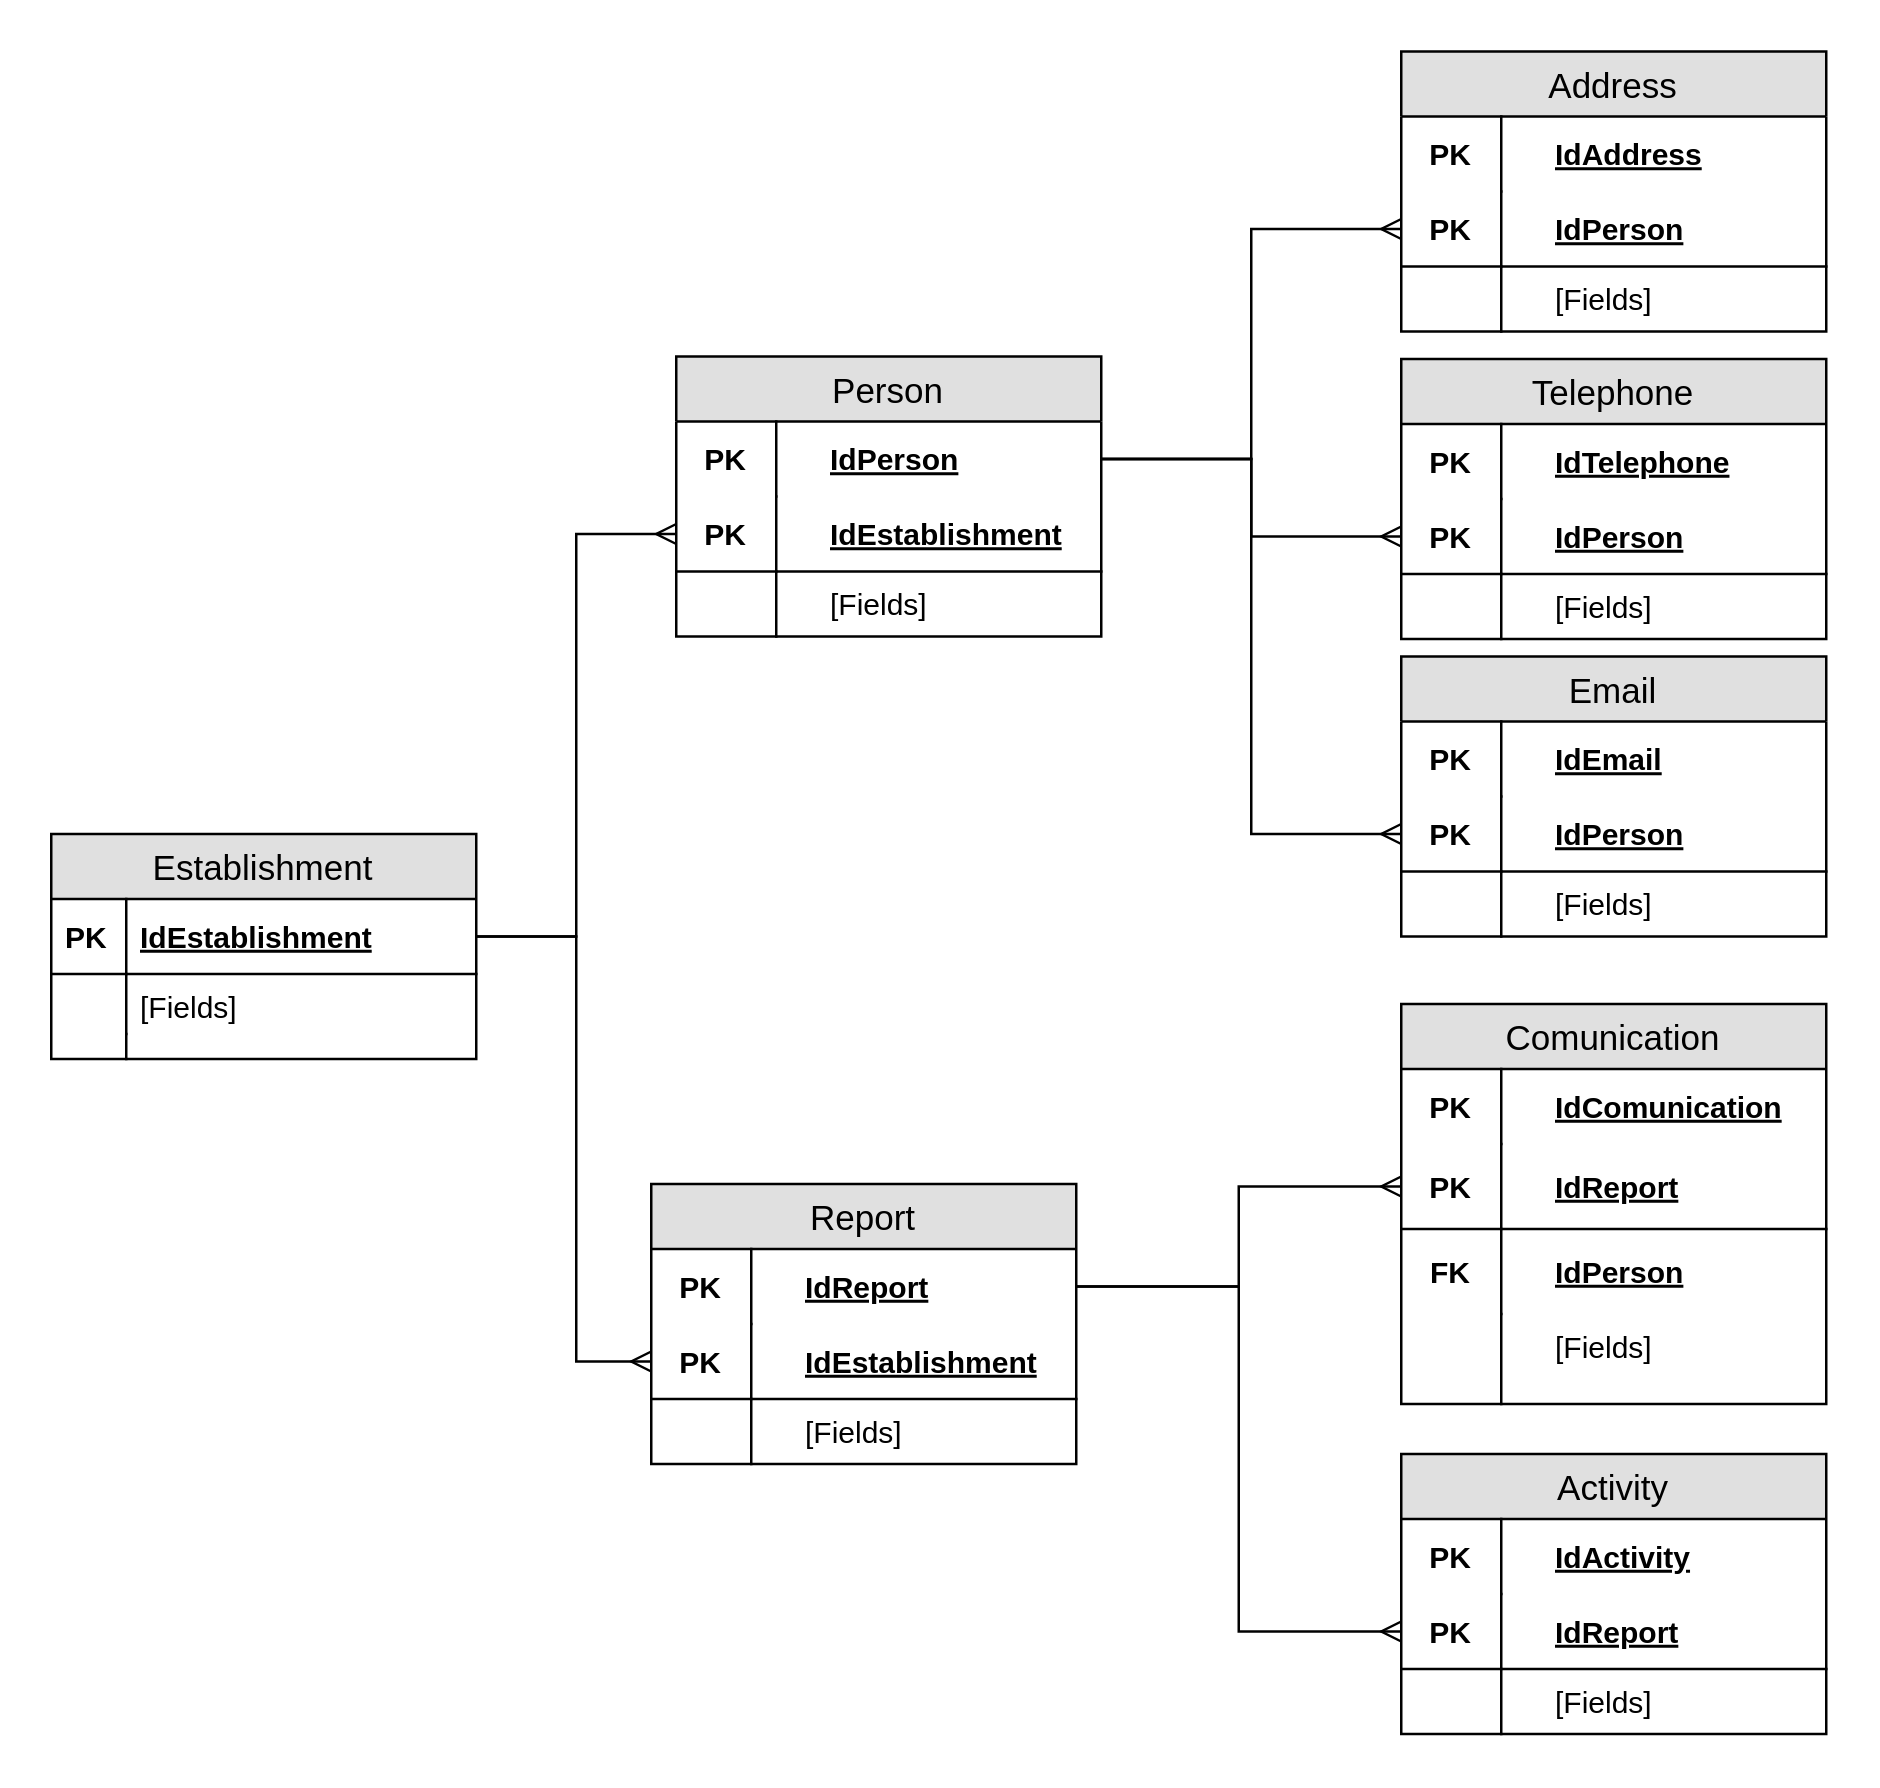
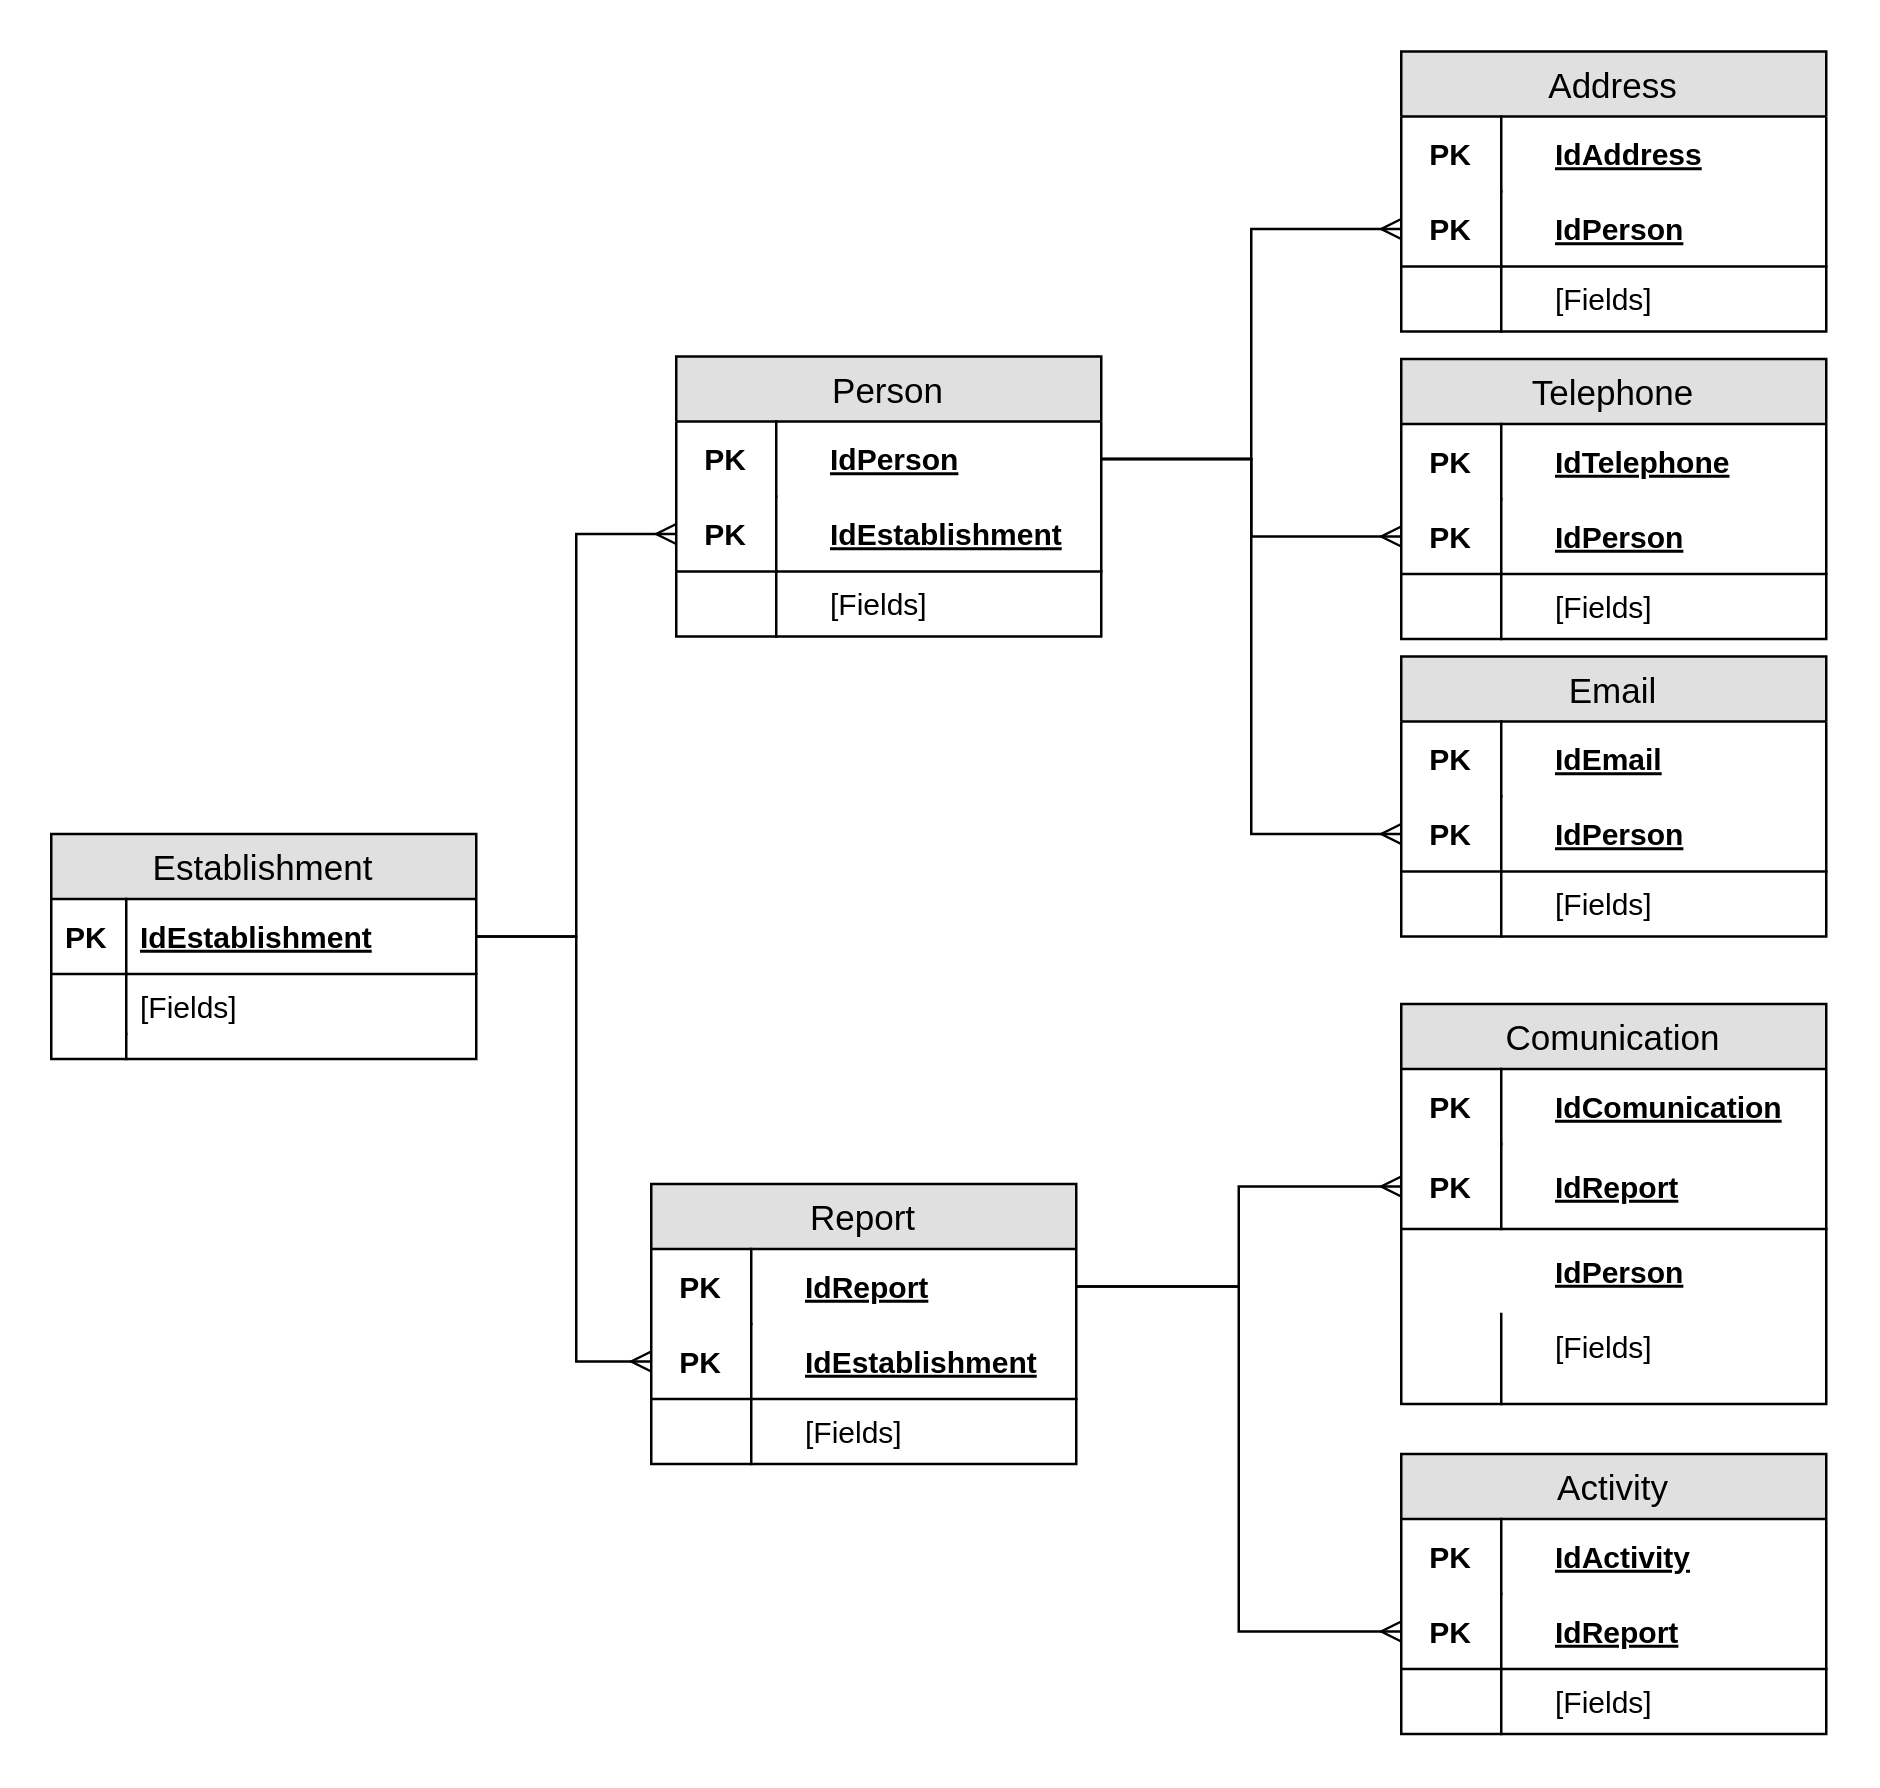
node "FK": removed
